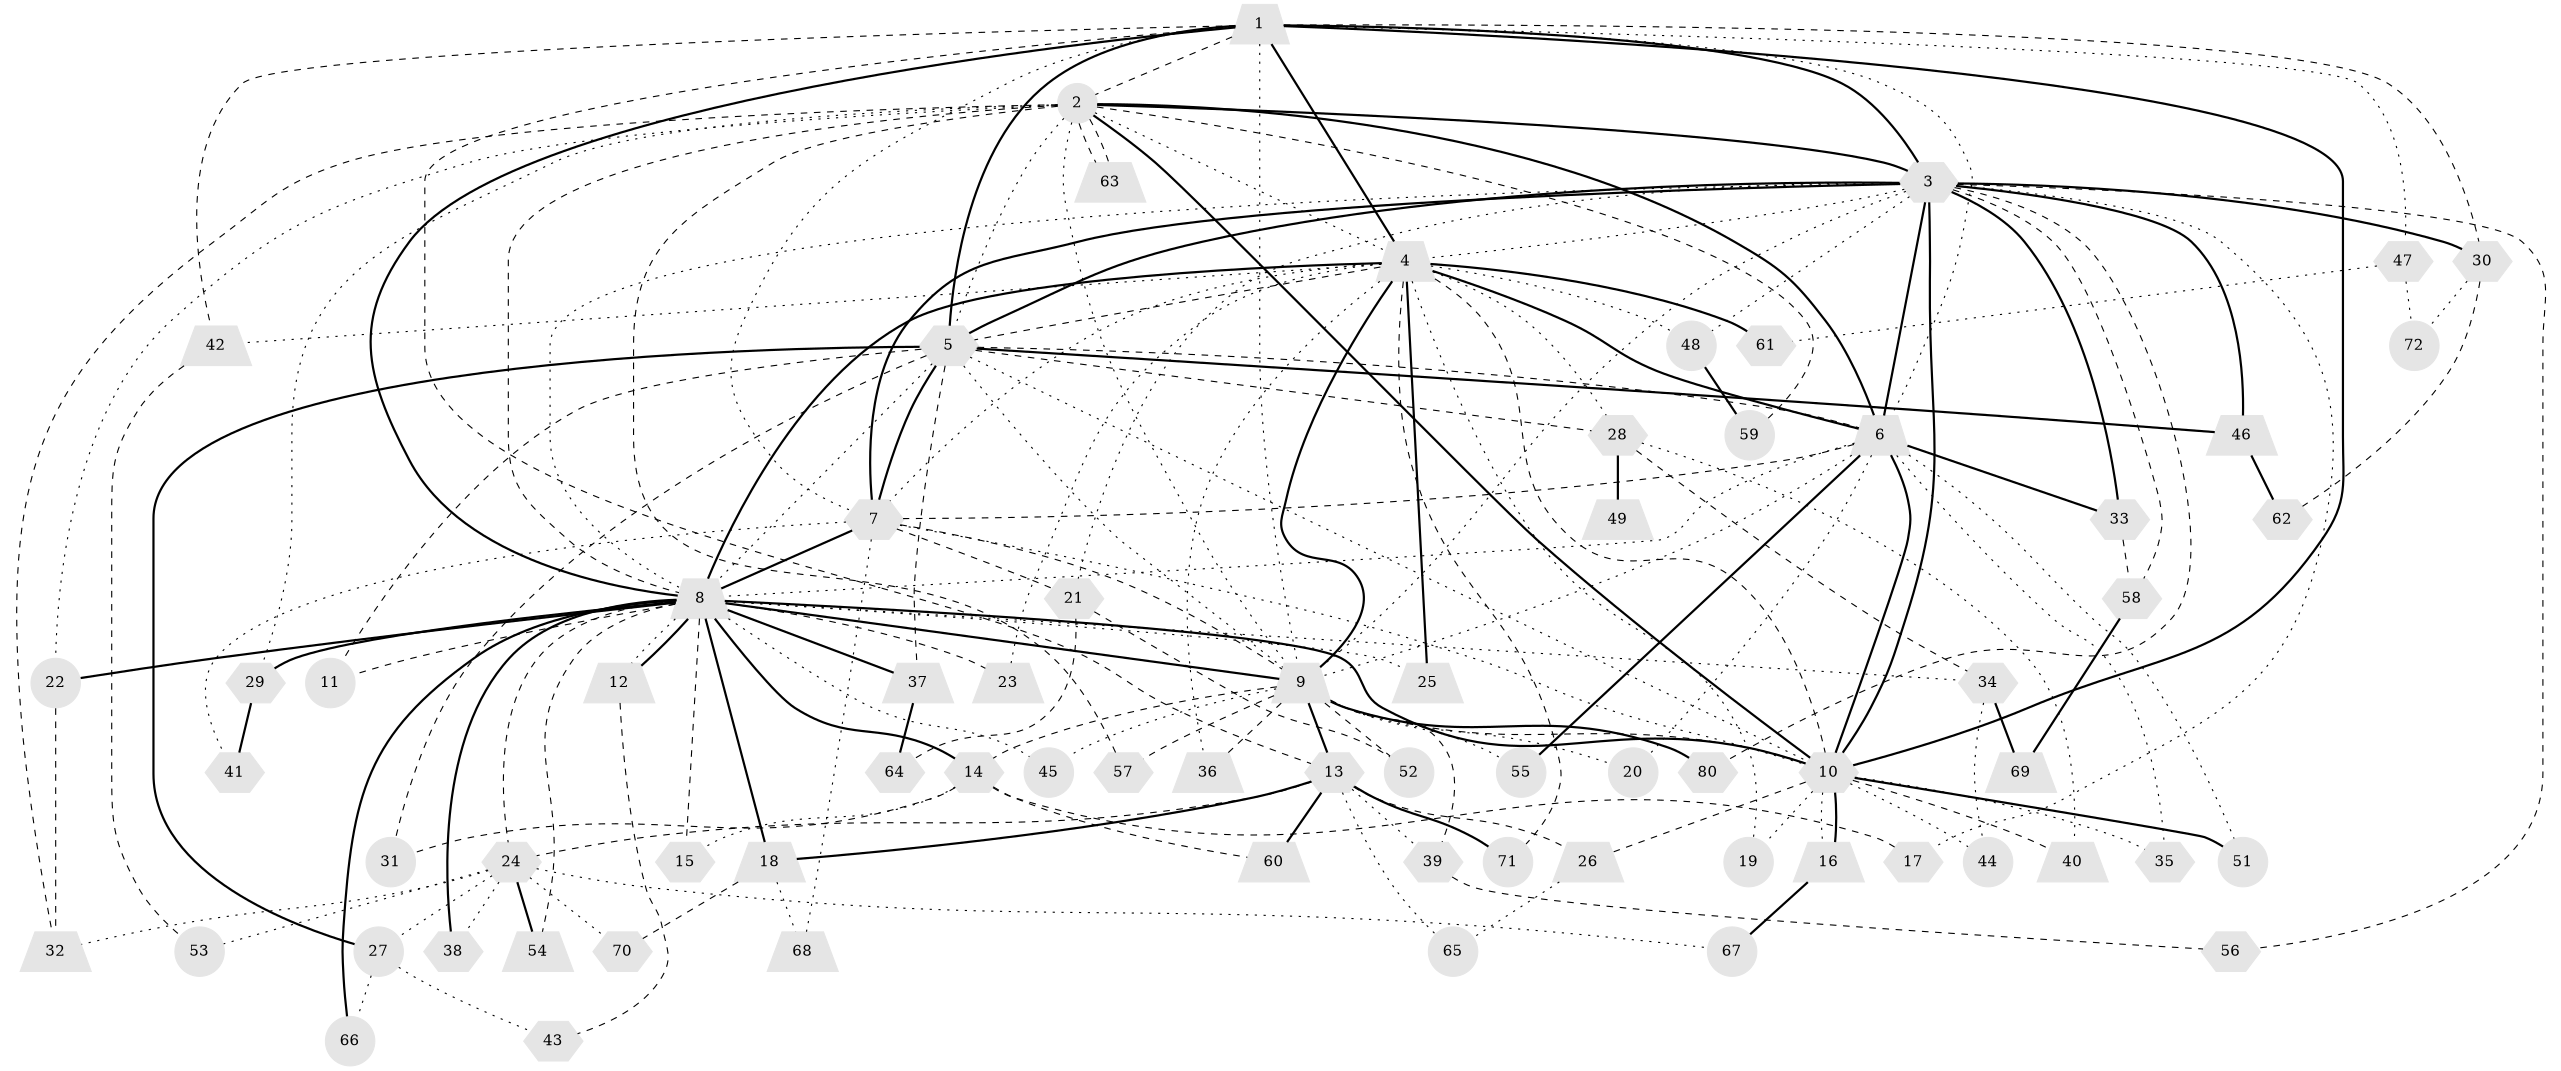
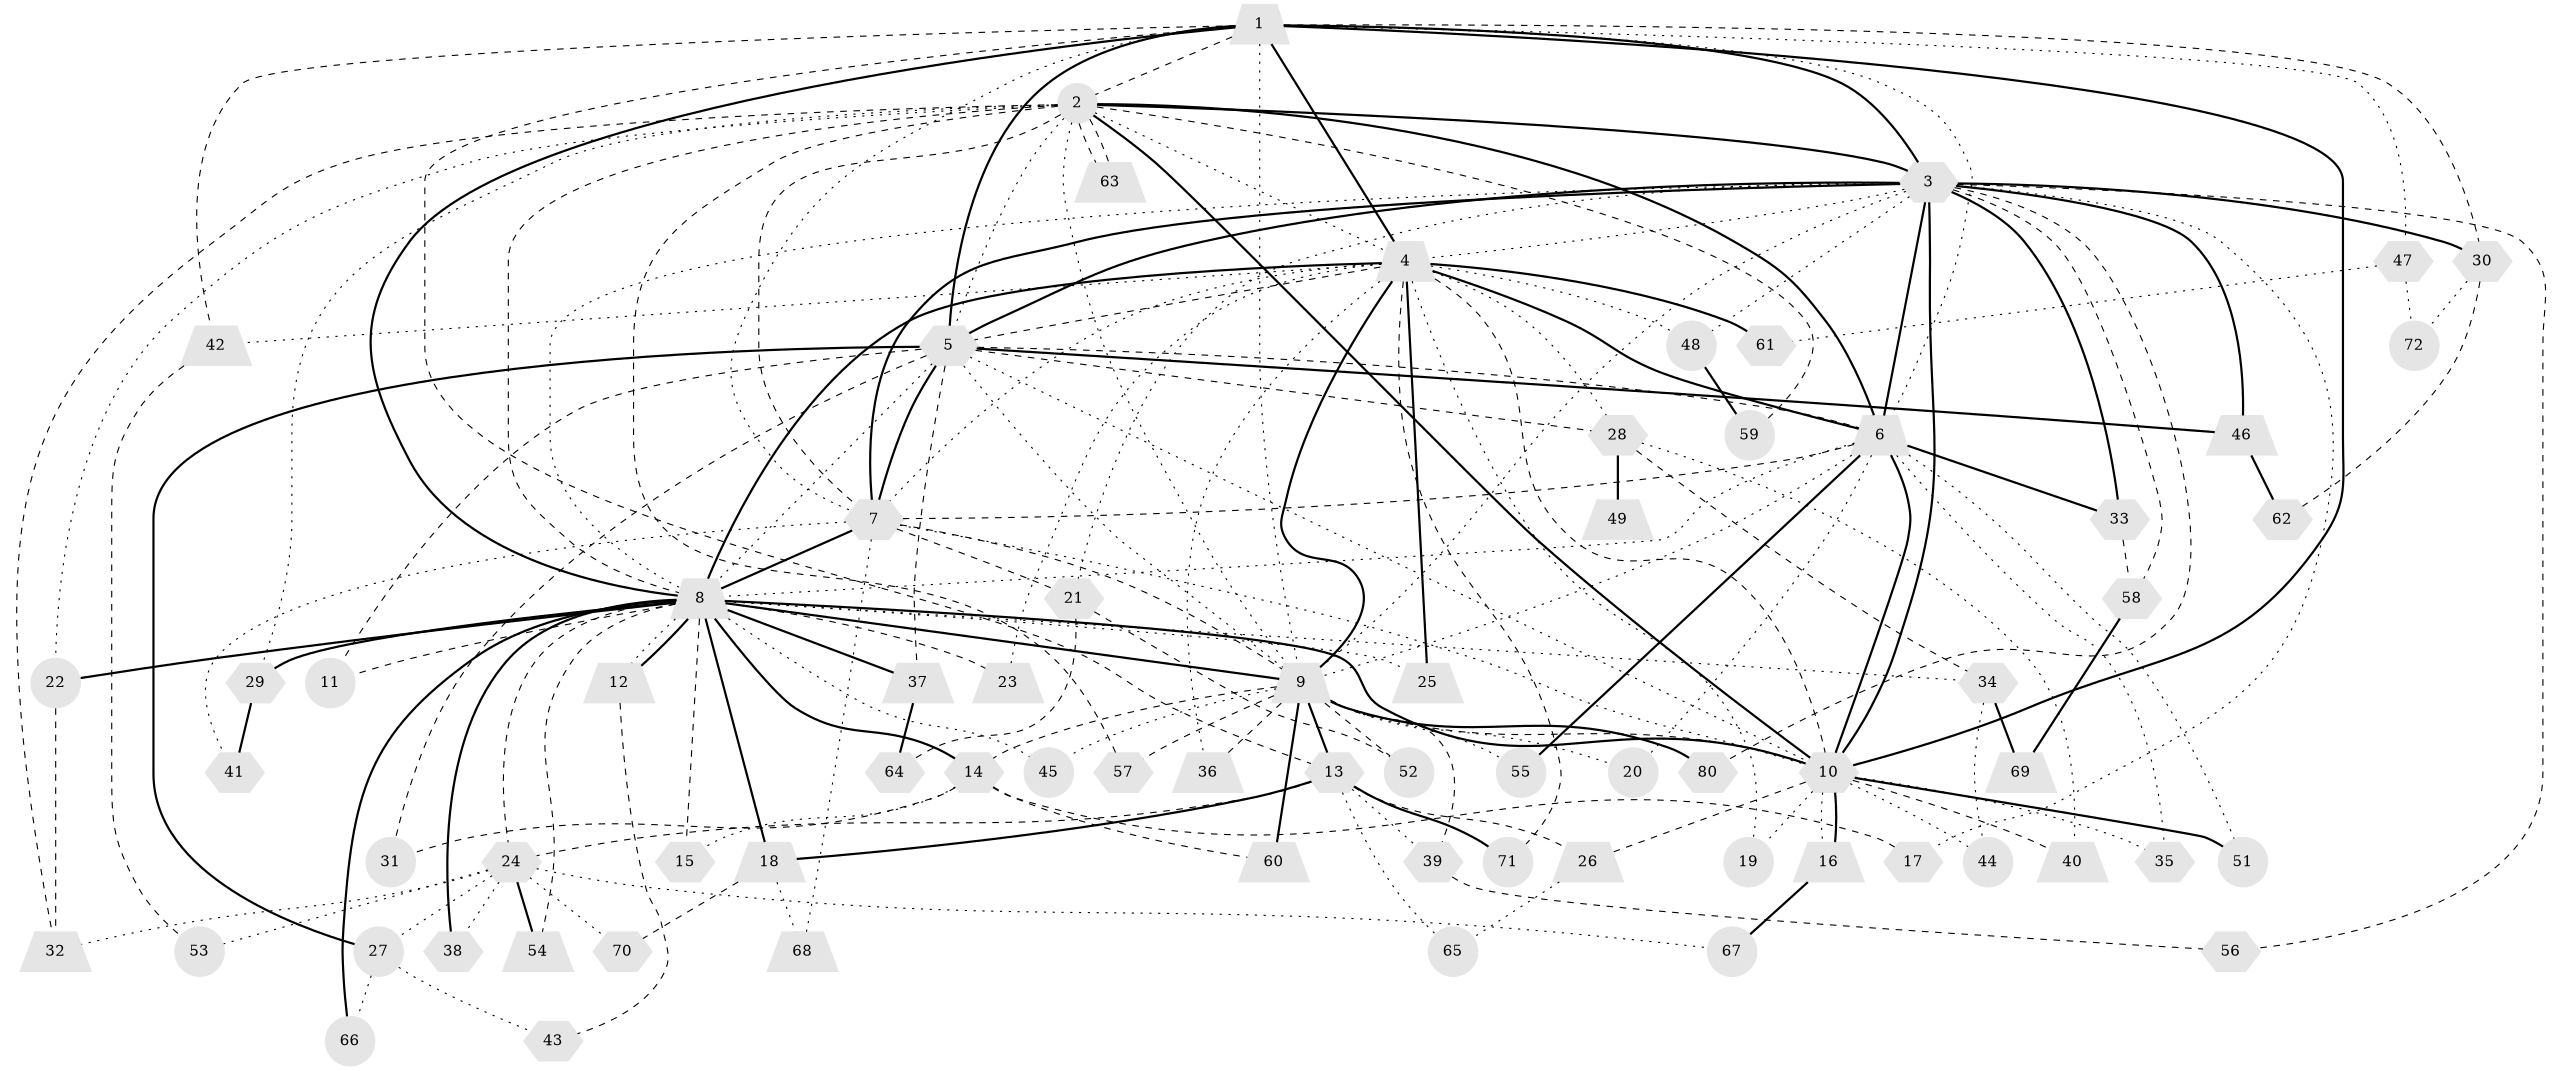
edge "2" -- "7": added
edge "13" -- "60": now "9" -- "60"
